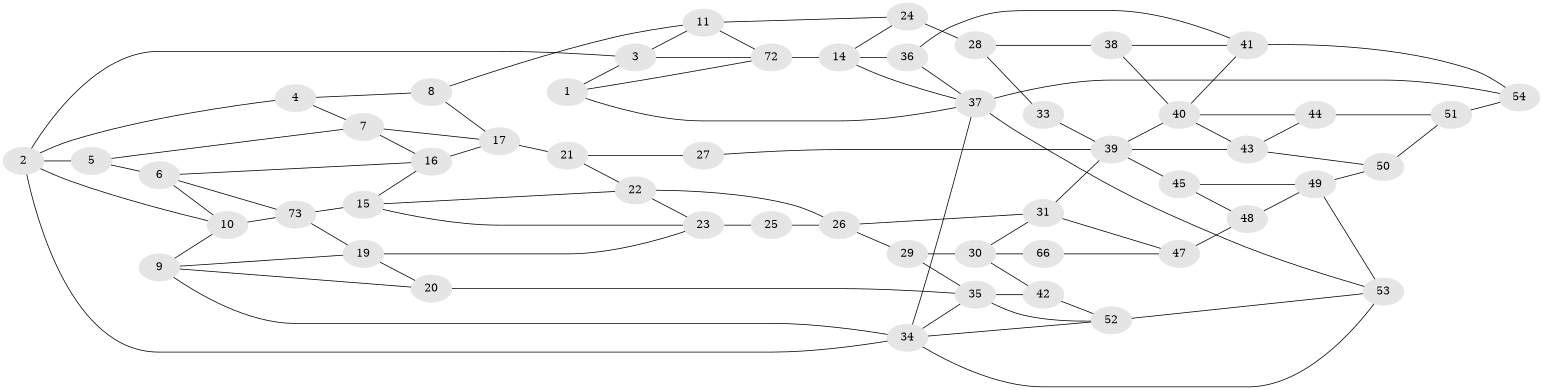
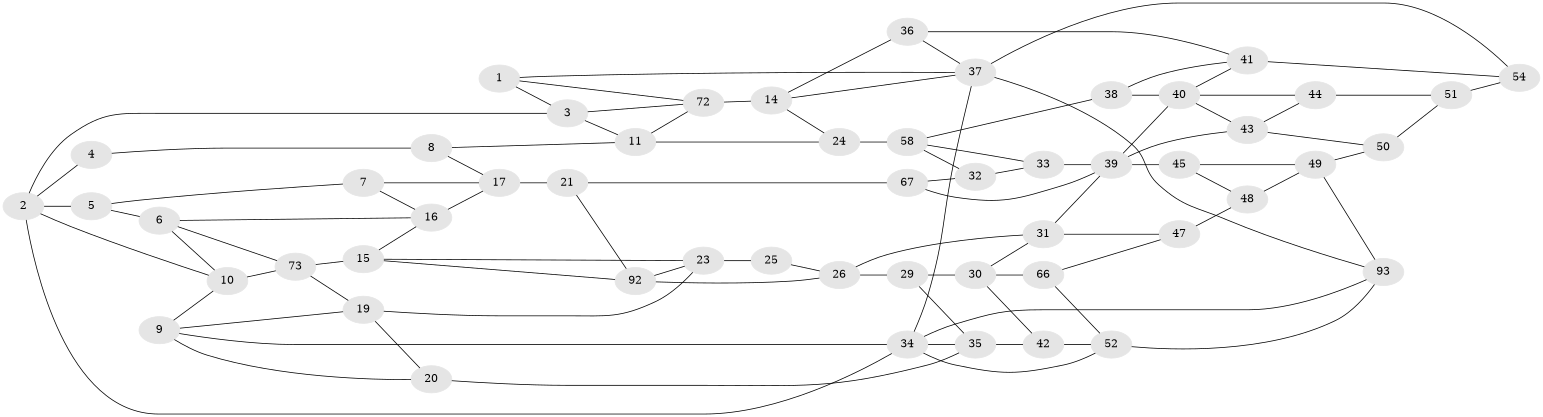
node "28": label "28" -> "58"
edge "4" -- "7": removed
node "27": label "27" -> "67"
node "32": added
node "22": label "22" -> "92"
node "53": label "53" -> "93"
edge "35" -- "52": now "66" -- "52"
